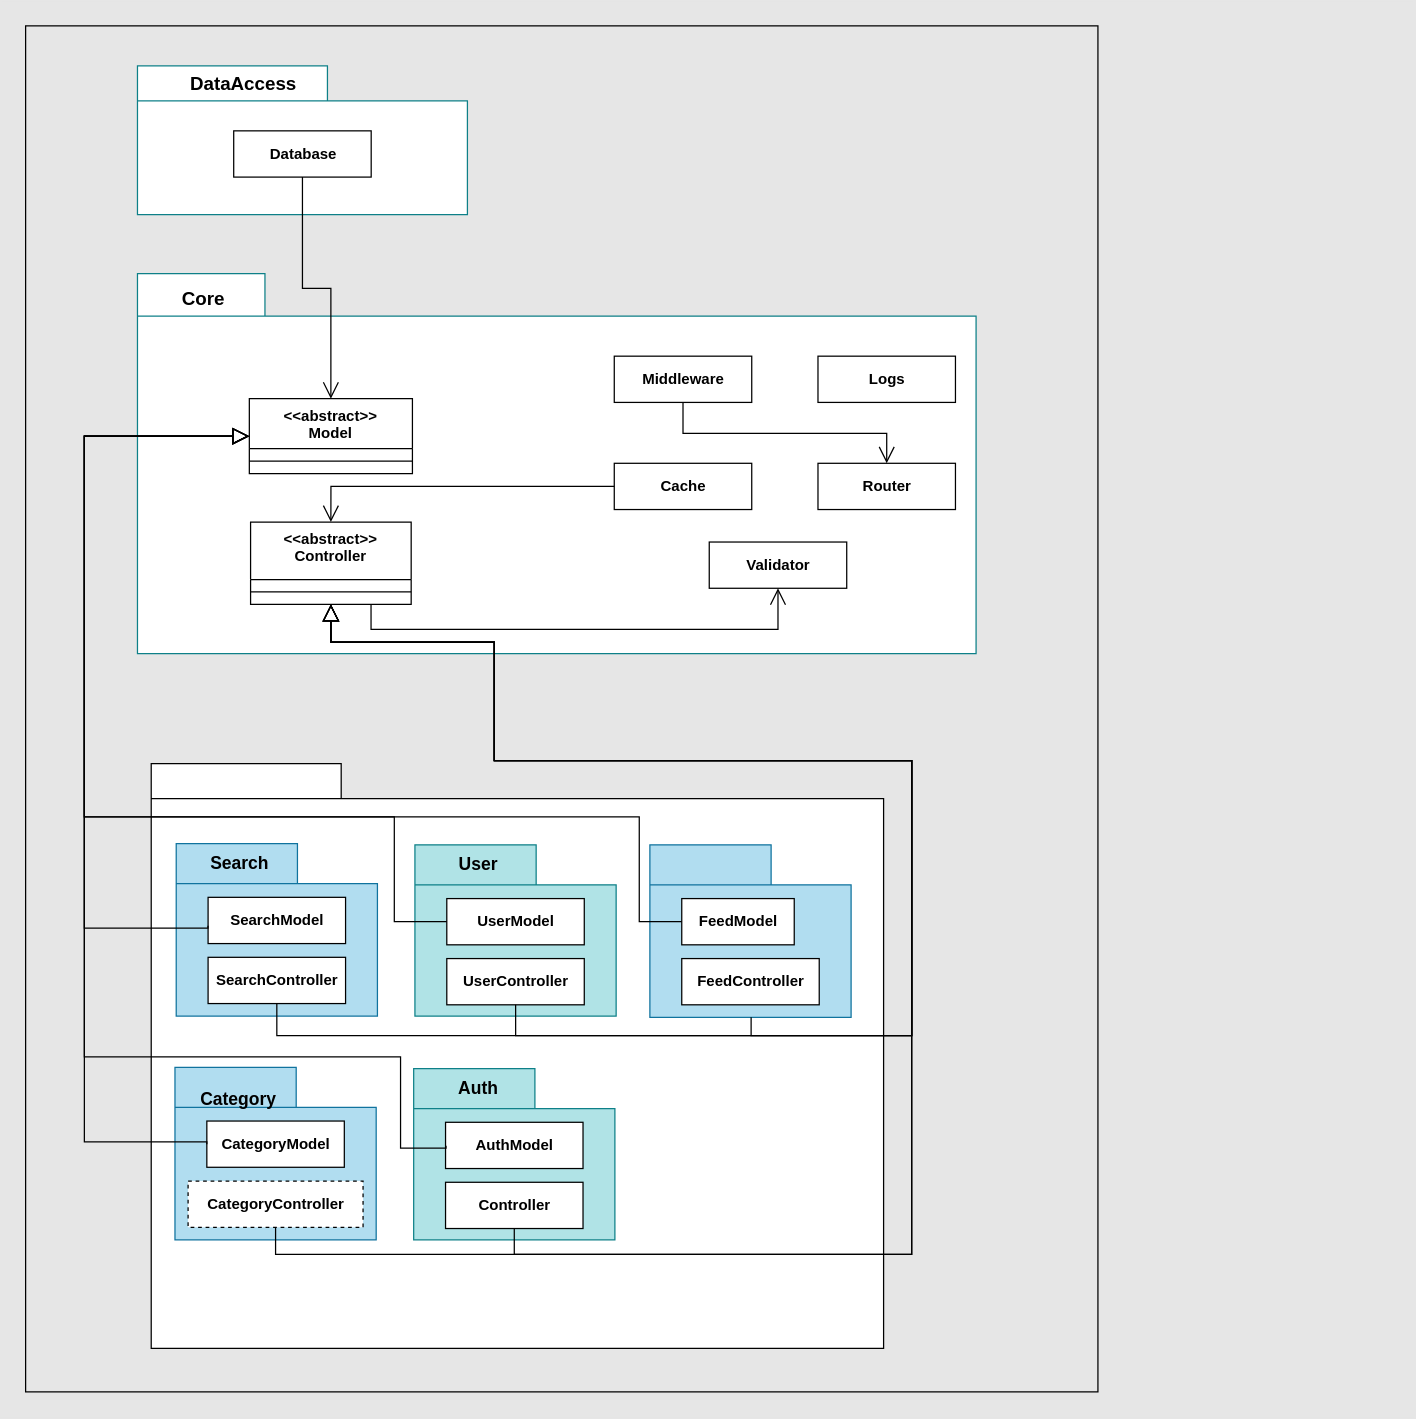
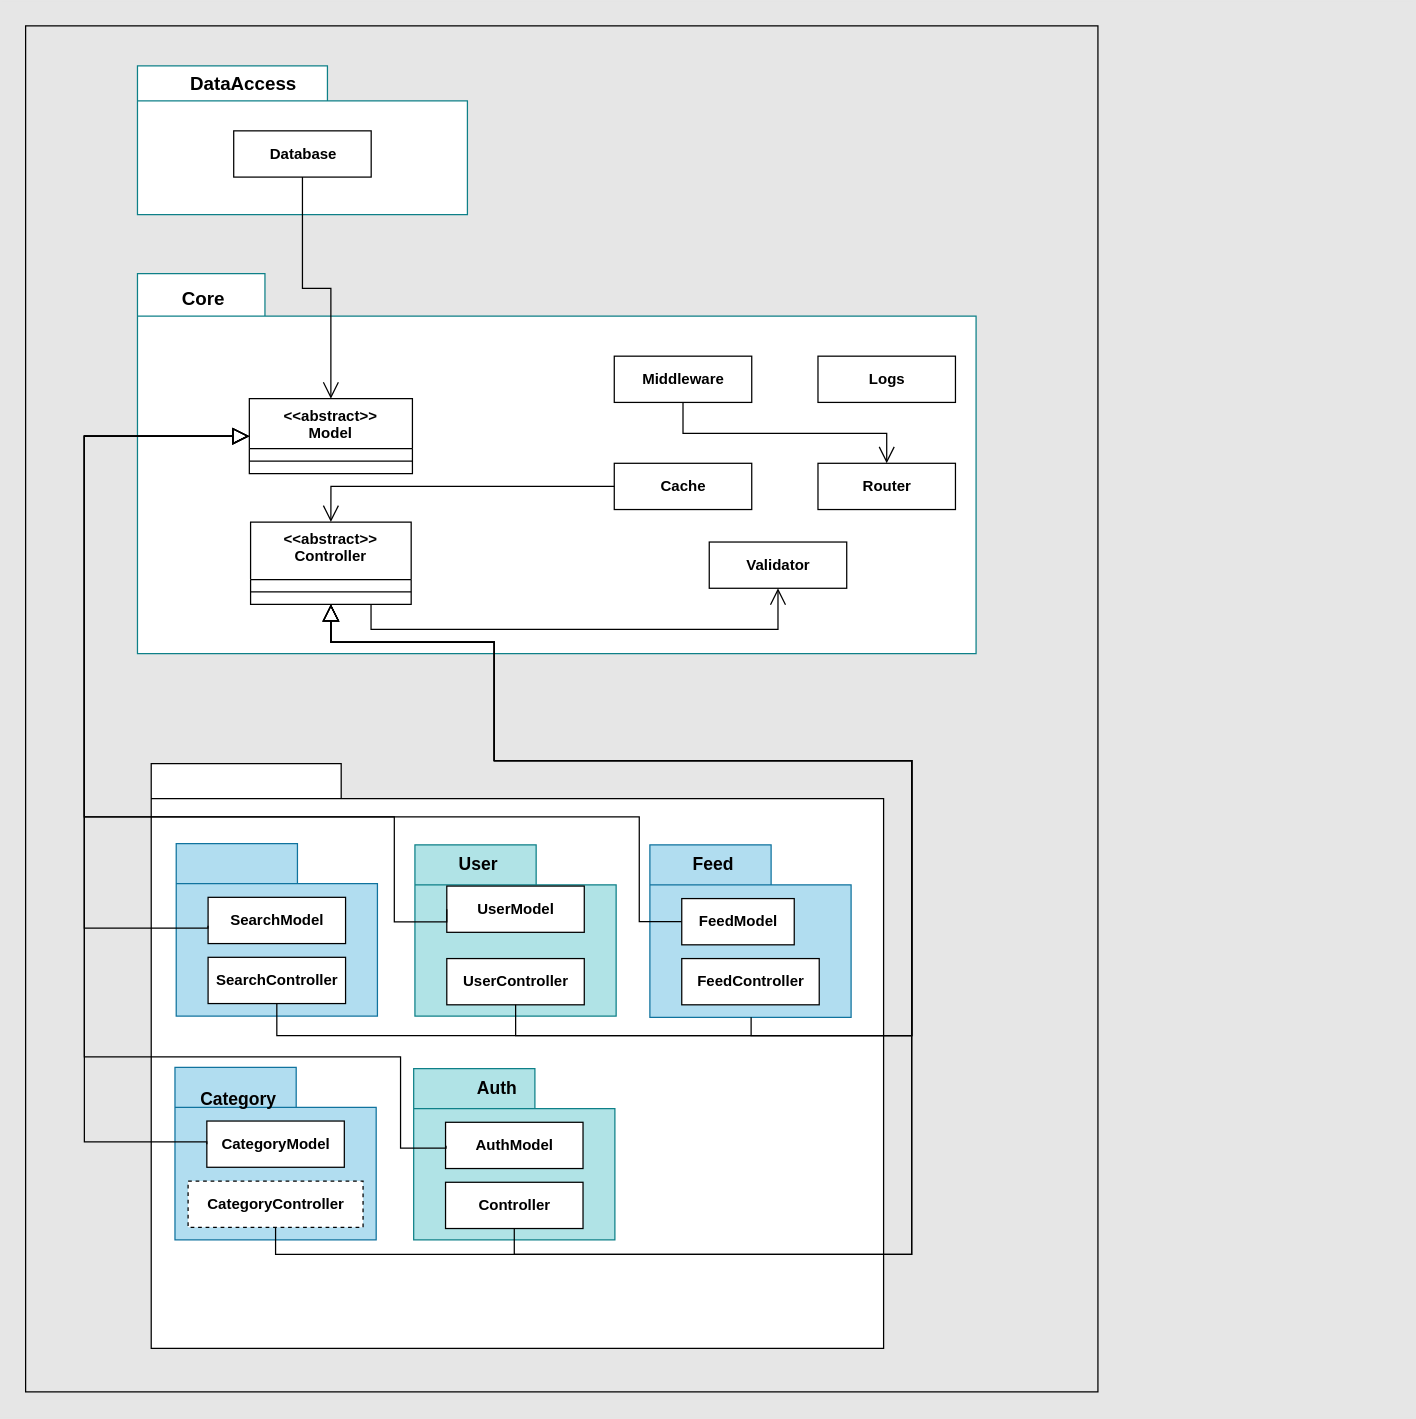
node "Search": removed
node "Feed": added
node "UserModel": moved (516, 922) -> (516, 909)
node "Auth": moved (478, 1088) -> (496, 1088)
